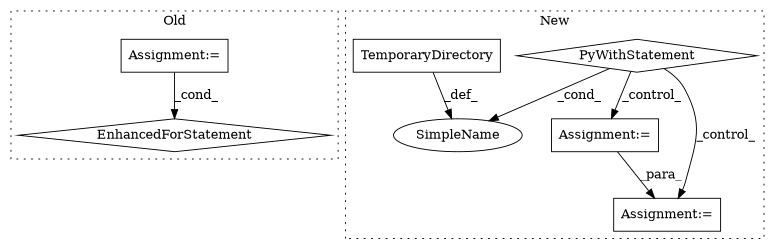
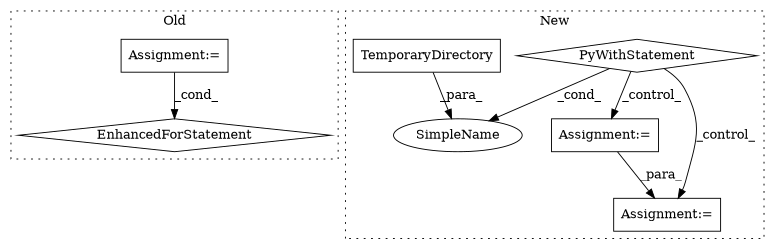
edge "TemporaryDirectory" -> "SimpleName": label "_def_" -> "_para_"
